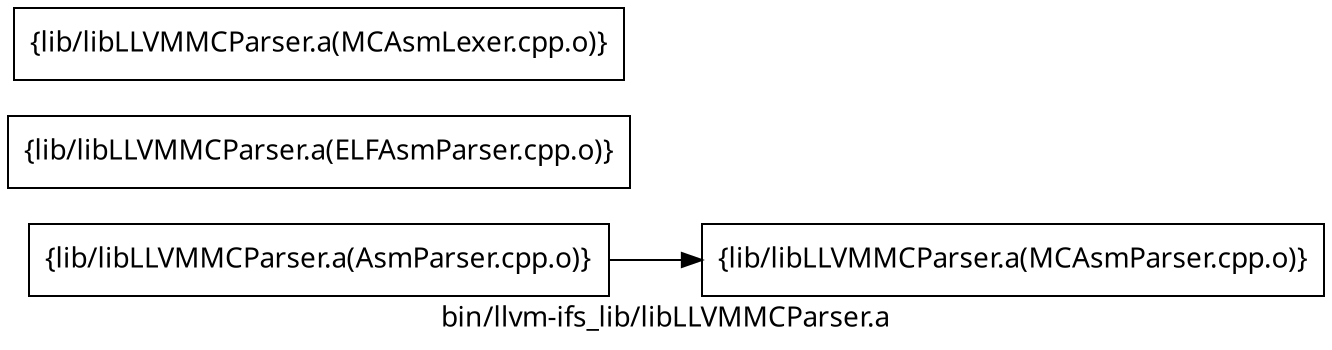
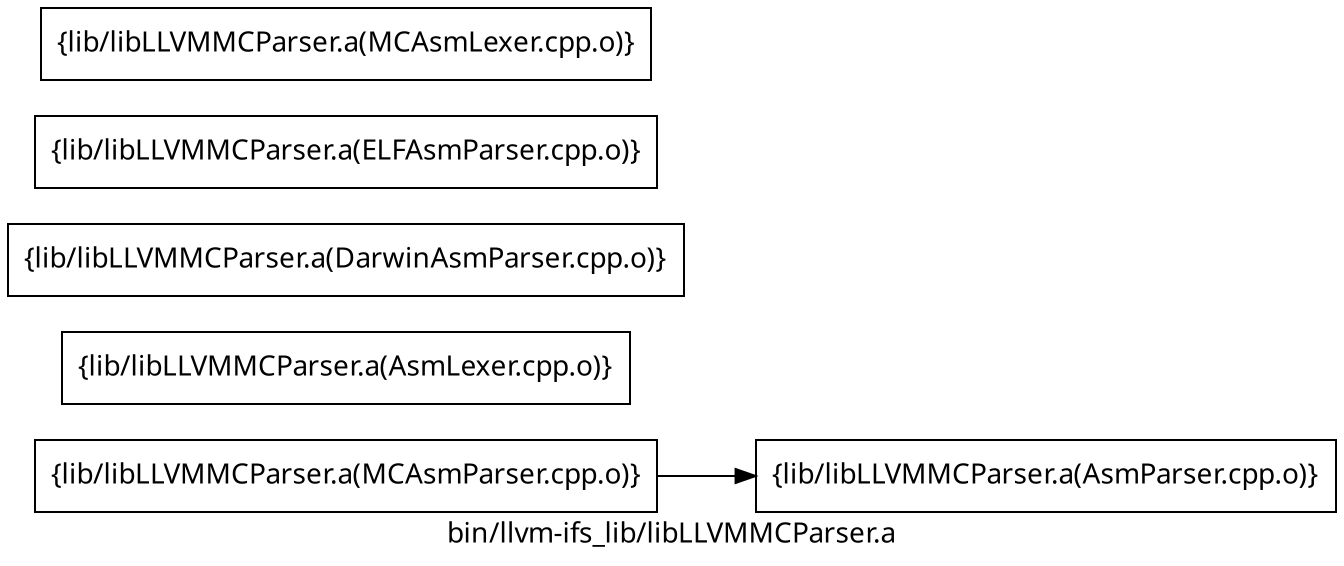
node "{lib/libLLVMMCParser.a(DarwinAsmParser.cpp.o)}": added
edge "{lib/libLLVMMCParser.a(AsmParser.cpp.o)}" -> "{lib/libLLVMMCParser.a(MCAsmParser.cpp.o)}": reversed
node "{lib/libLLVMMCParser.a(AsmLexer.cpp.o)}": added
